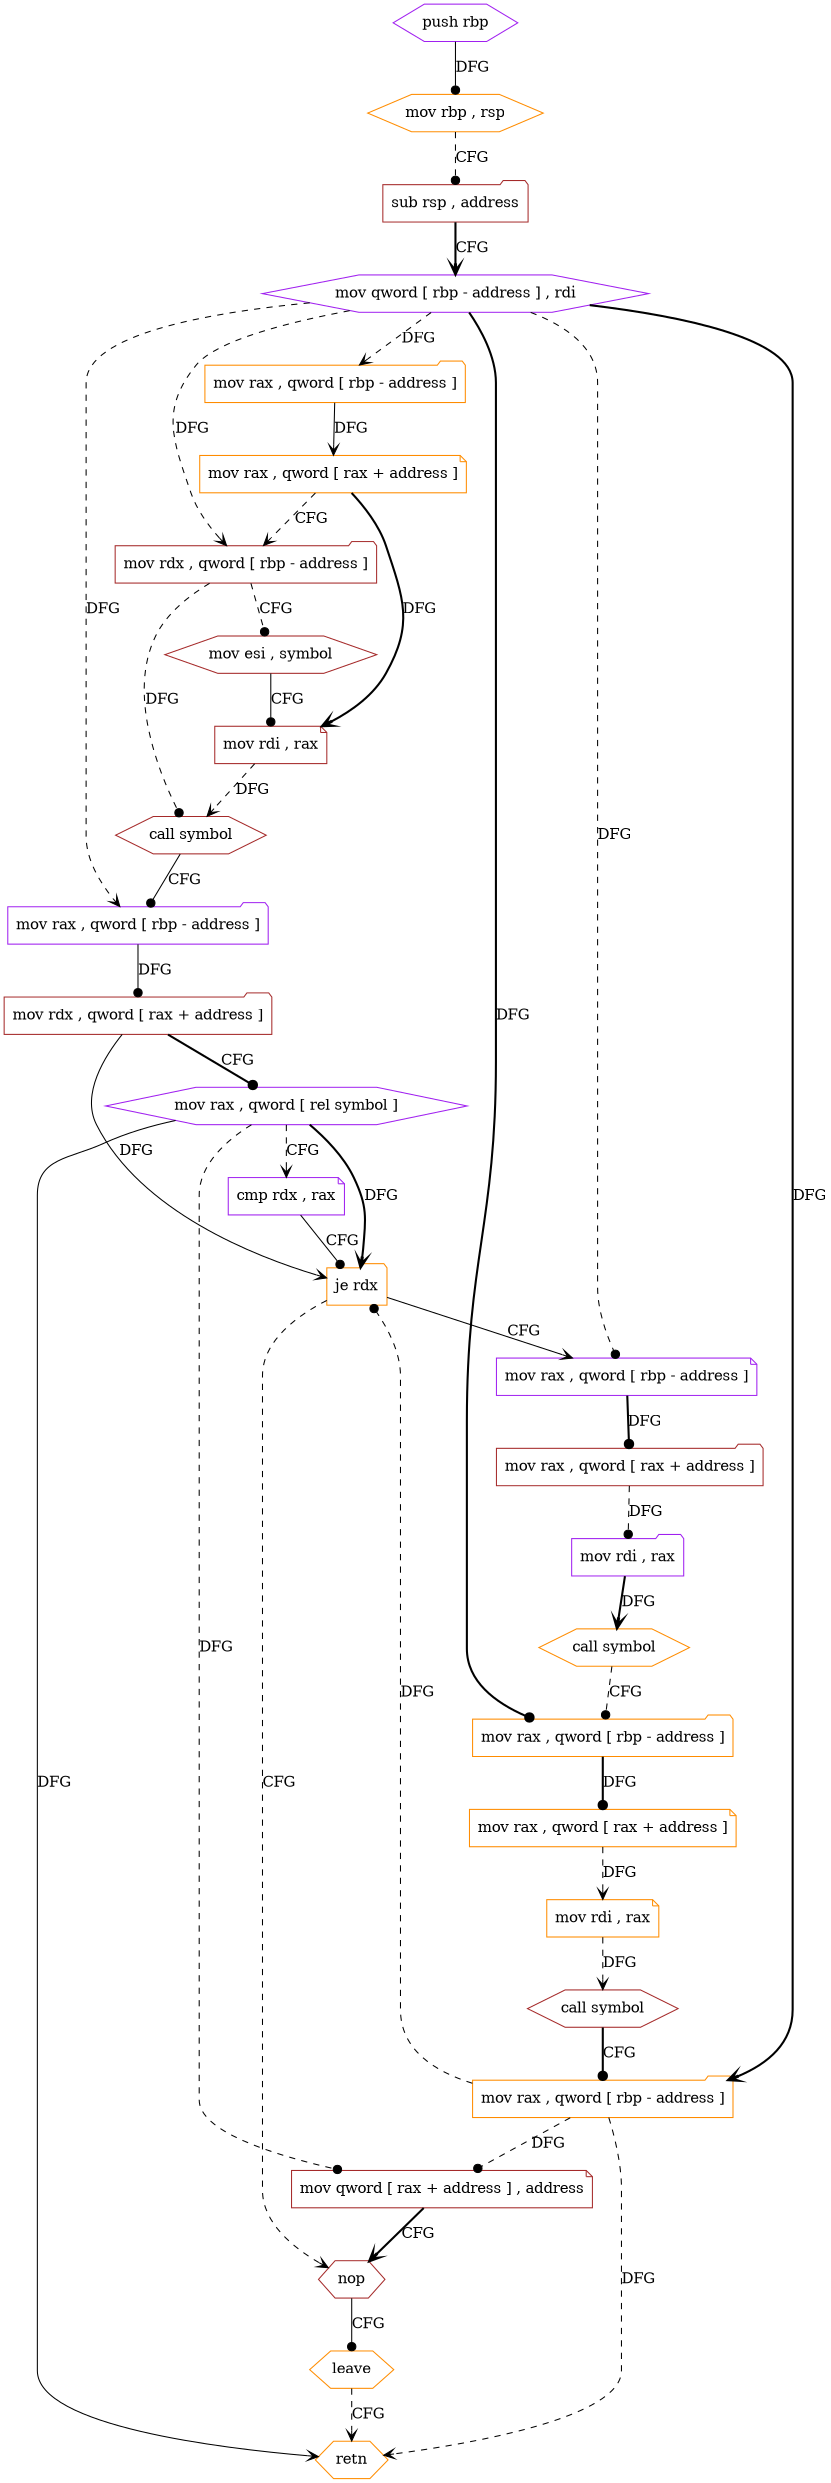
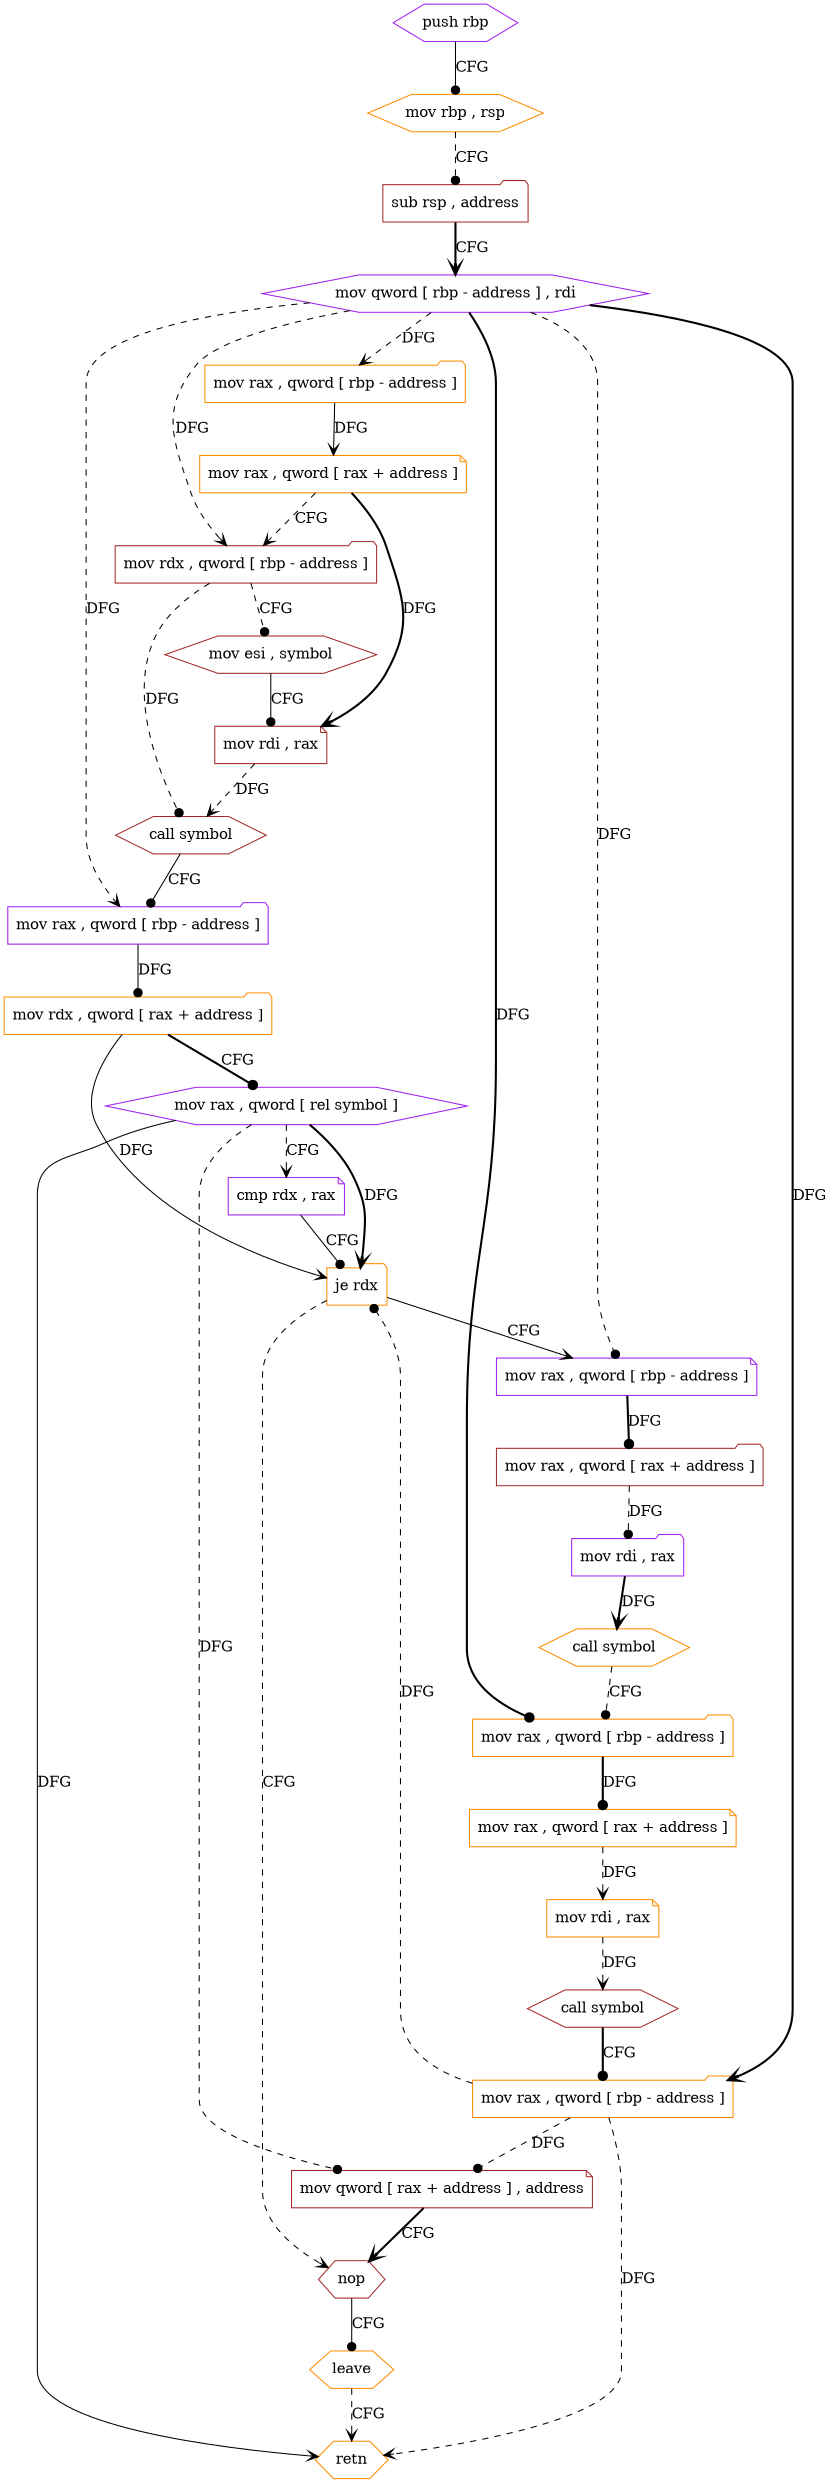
edge "push rbp" -> "mov rbp , rsp": label "DFG" -> "CFG"
node "mov rdx , qword [ rax + address ]": color brown -> darkorange
